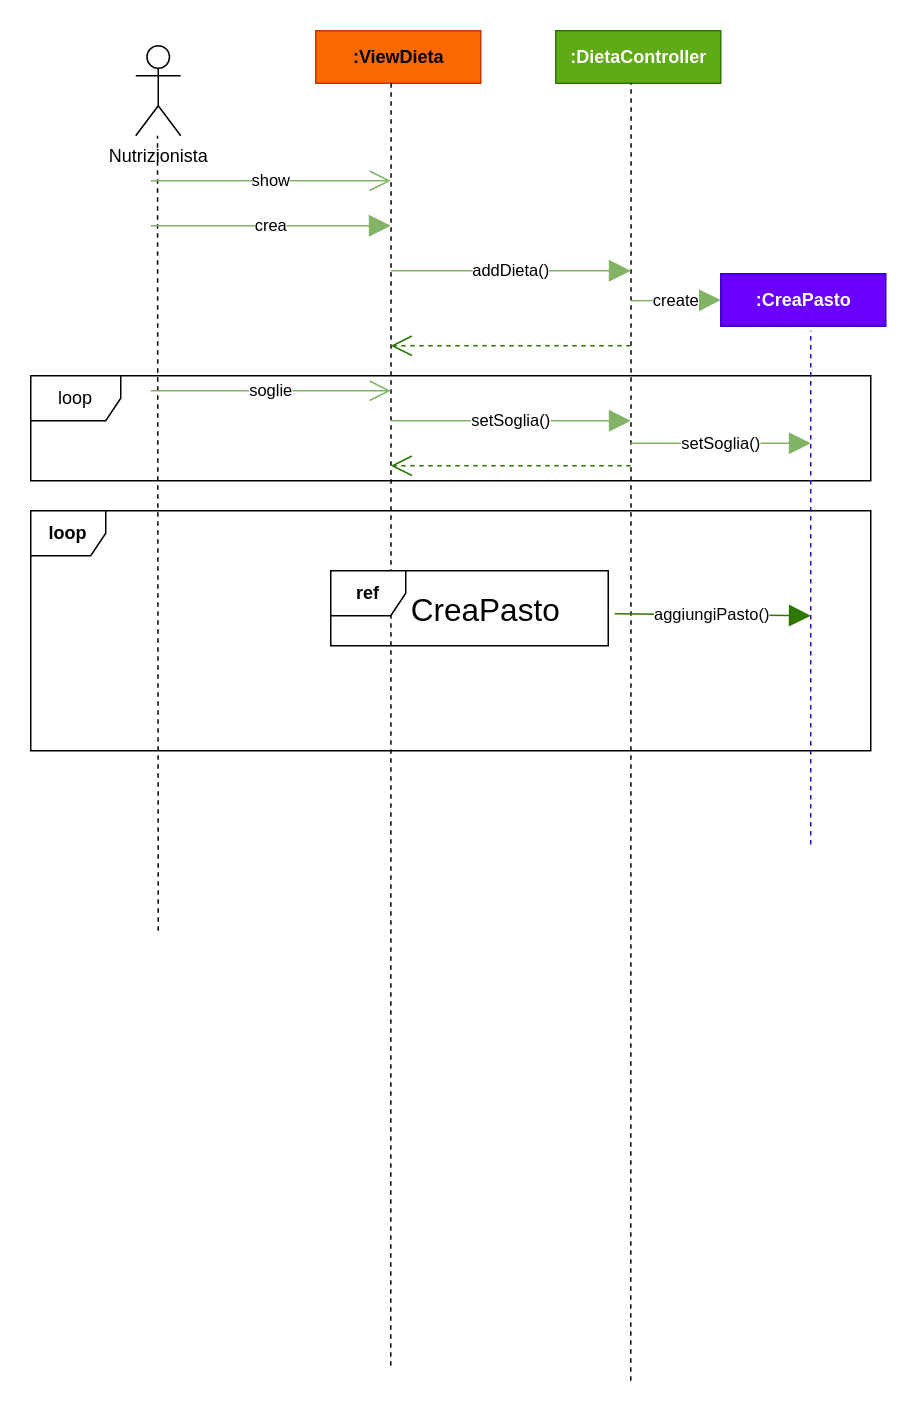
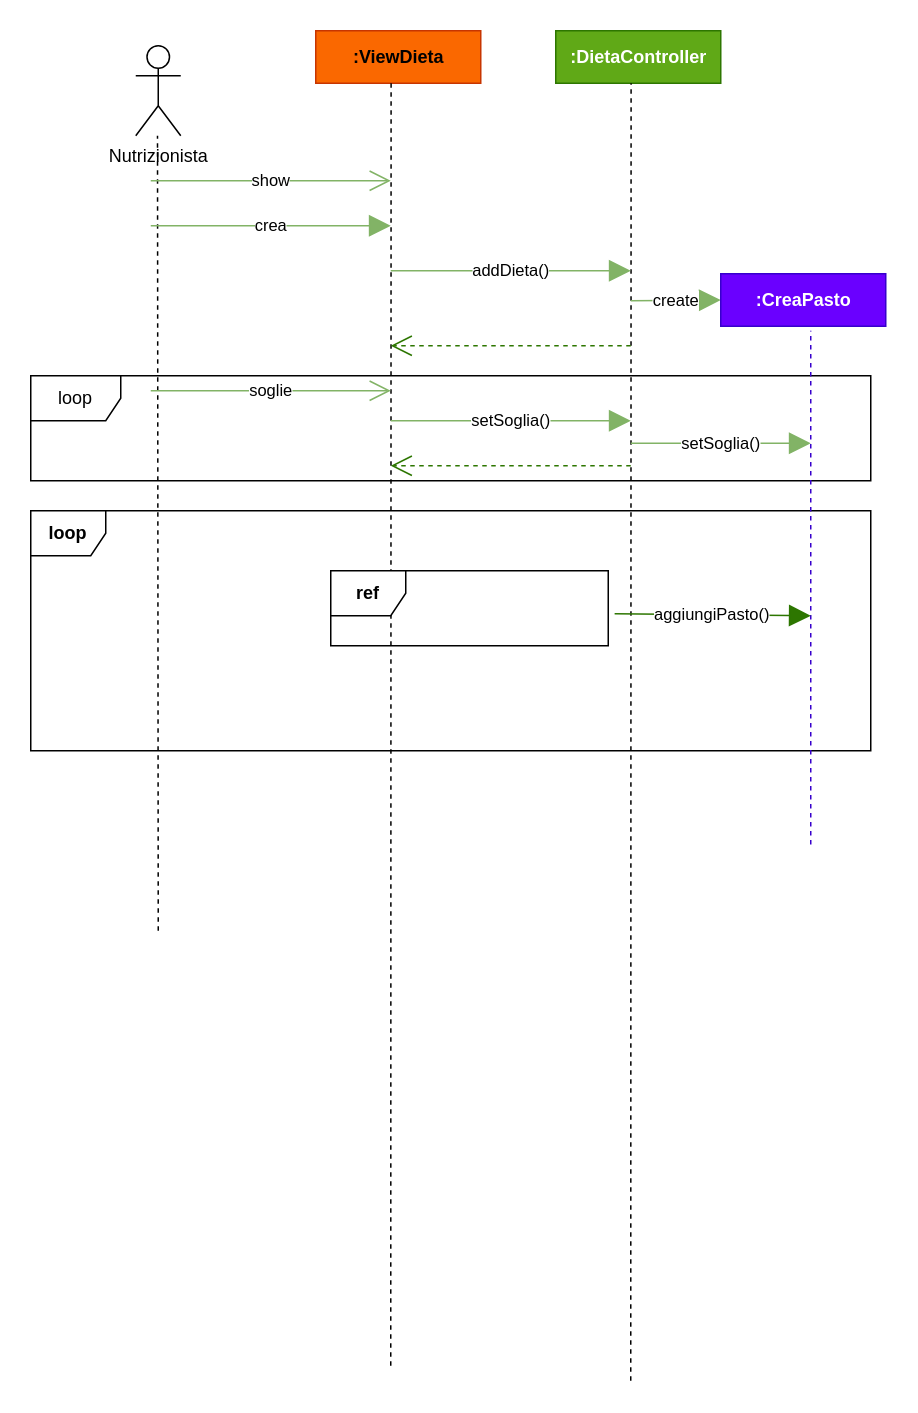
node "CreaPasto": removed
